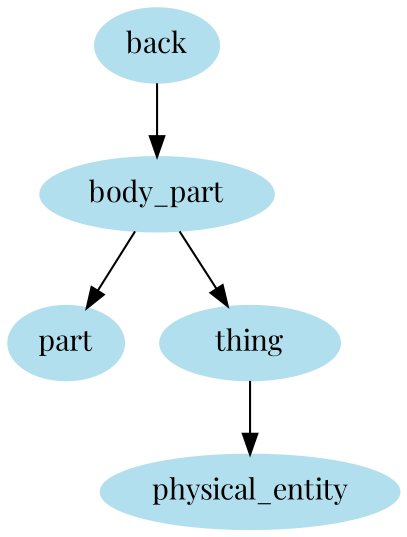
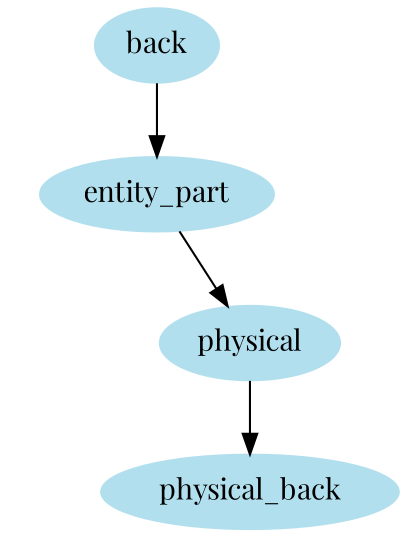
node "body_part": label "body_part" -> "entity_part"
node "part": removed
node "thing": label "thing" -> "physical"
node "physical_entity": label "physical_entity" -> "physical_back"
